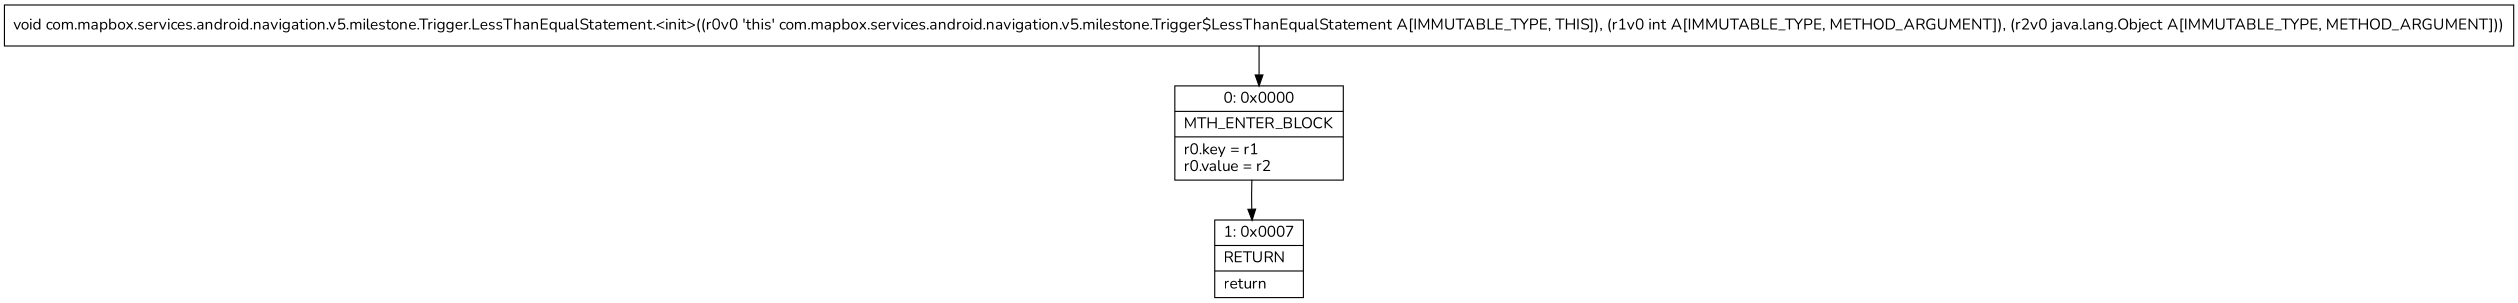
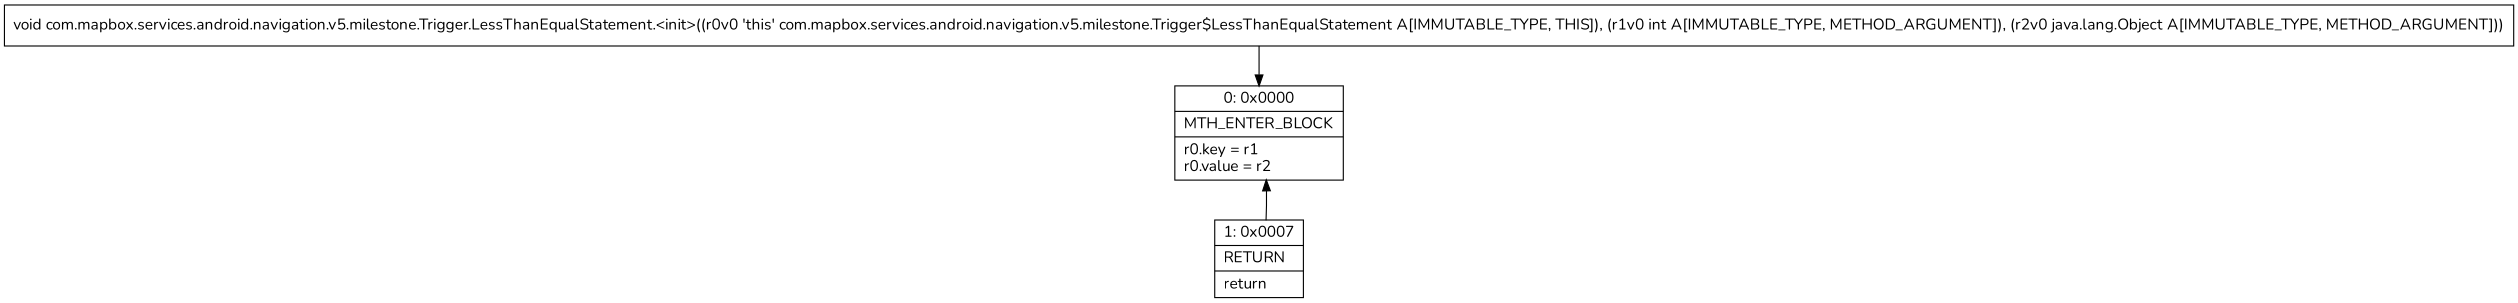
edge "0: 0x0000" -> "1: 0x0007": reversed
